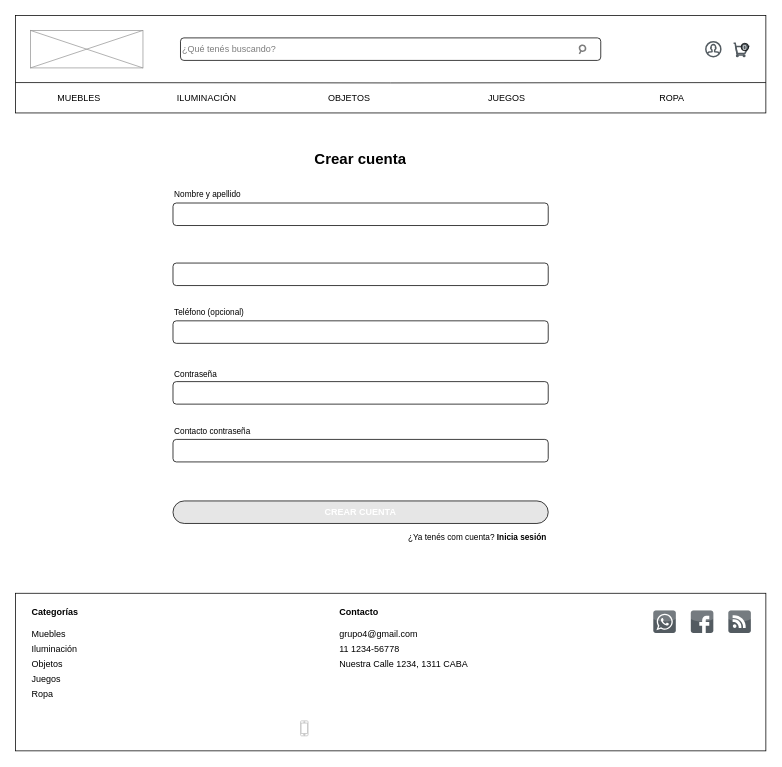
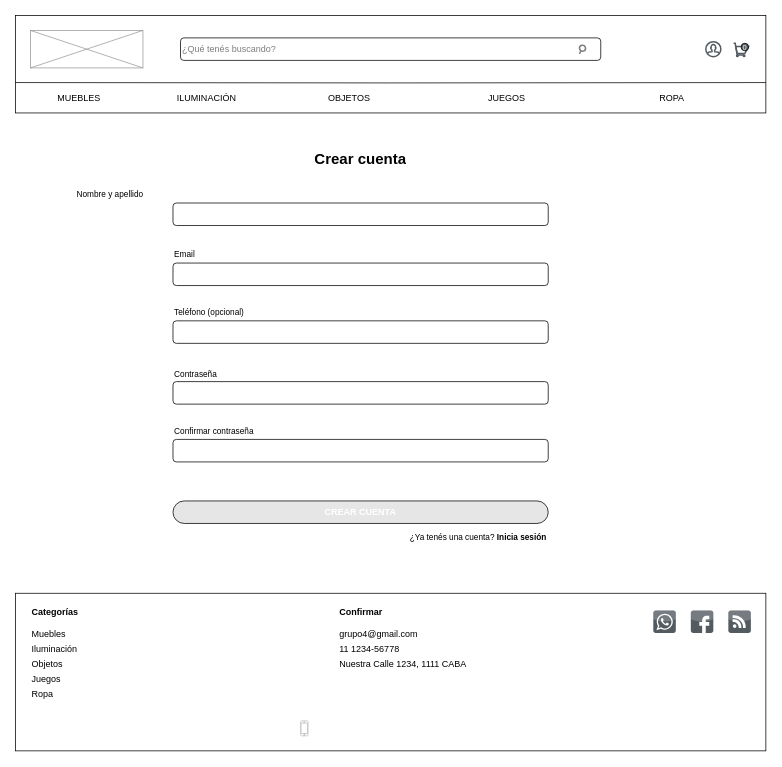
node "Nombre y apellido": moved (214, 192) -> (117, 192)
node "Email": added
node "Contacto contraseña": label "Contacto contraseña" -> "Confirmar contraseña"
node "¿Ya tenés com cuenta? Inicia sesión": label "¿Ya tenés com cuenta? Inicia sesión" -> "¿Ya tenés una cuenta? Inicia sesión"
node "Contacto": label "Contacto" -> "Confirmar"
node "Nuestra Calle 1234, 1311 CABA": label "Nuestra Calle 1234, 1311 CABA" -> "Nuestra Calle 1234, 1111 CABA"
